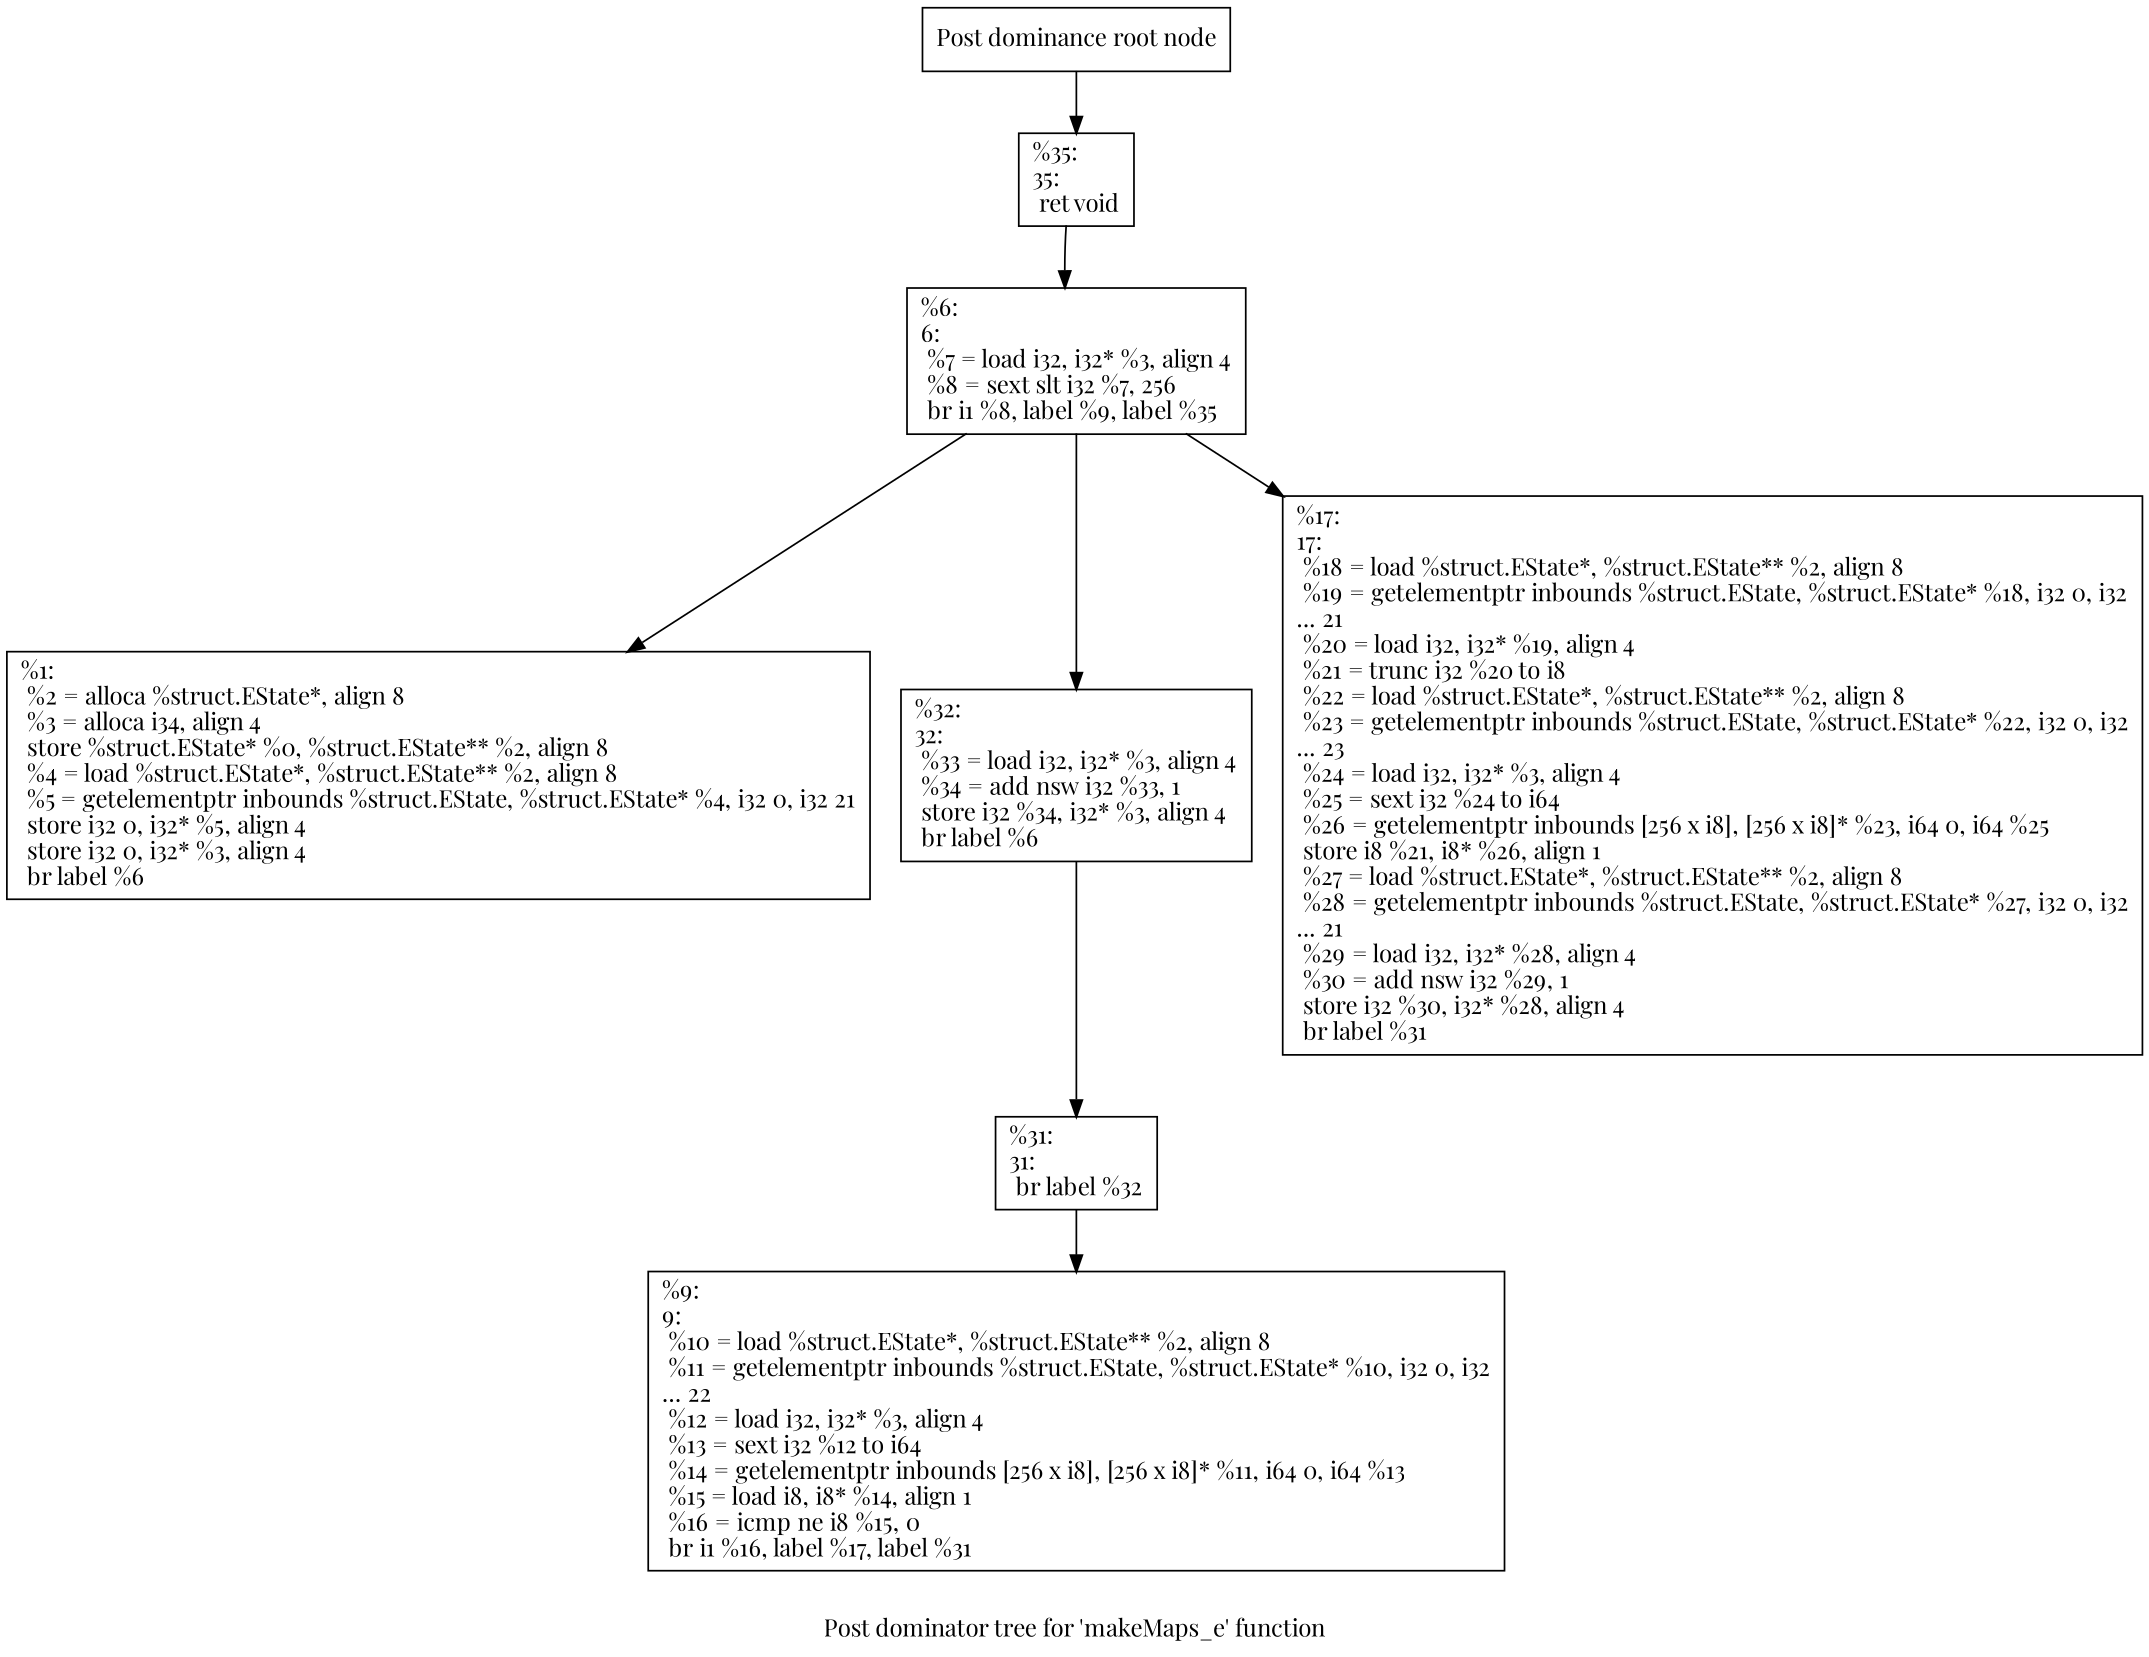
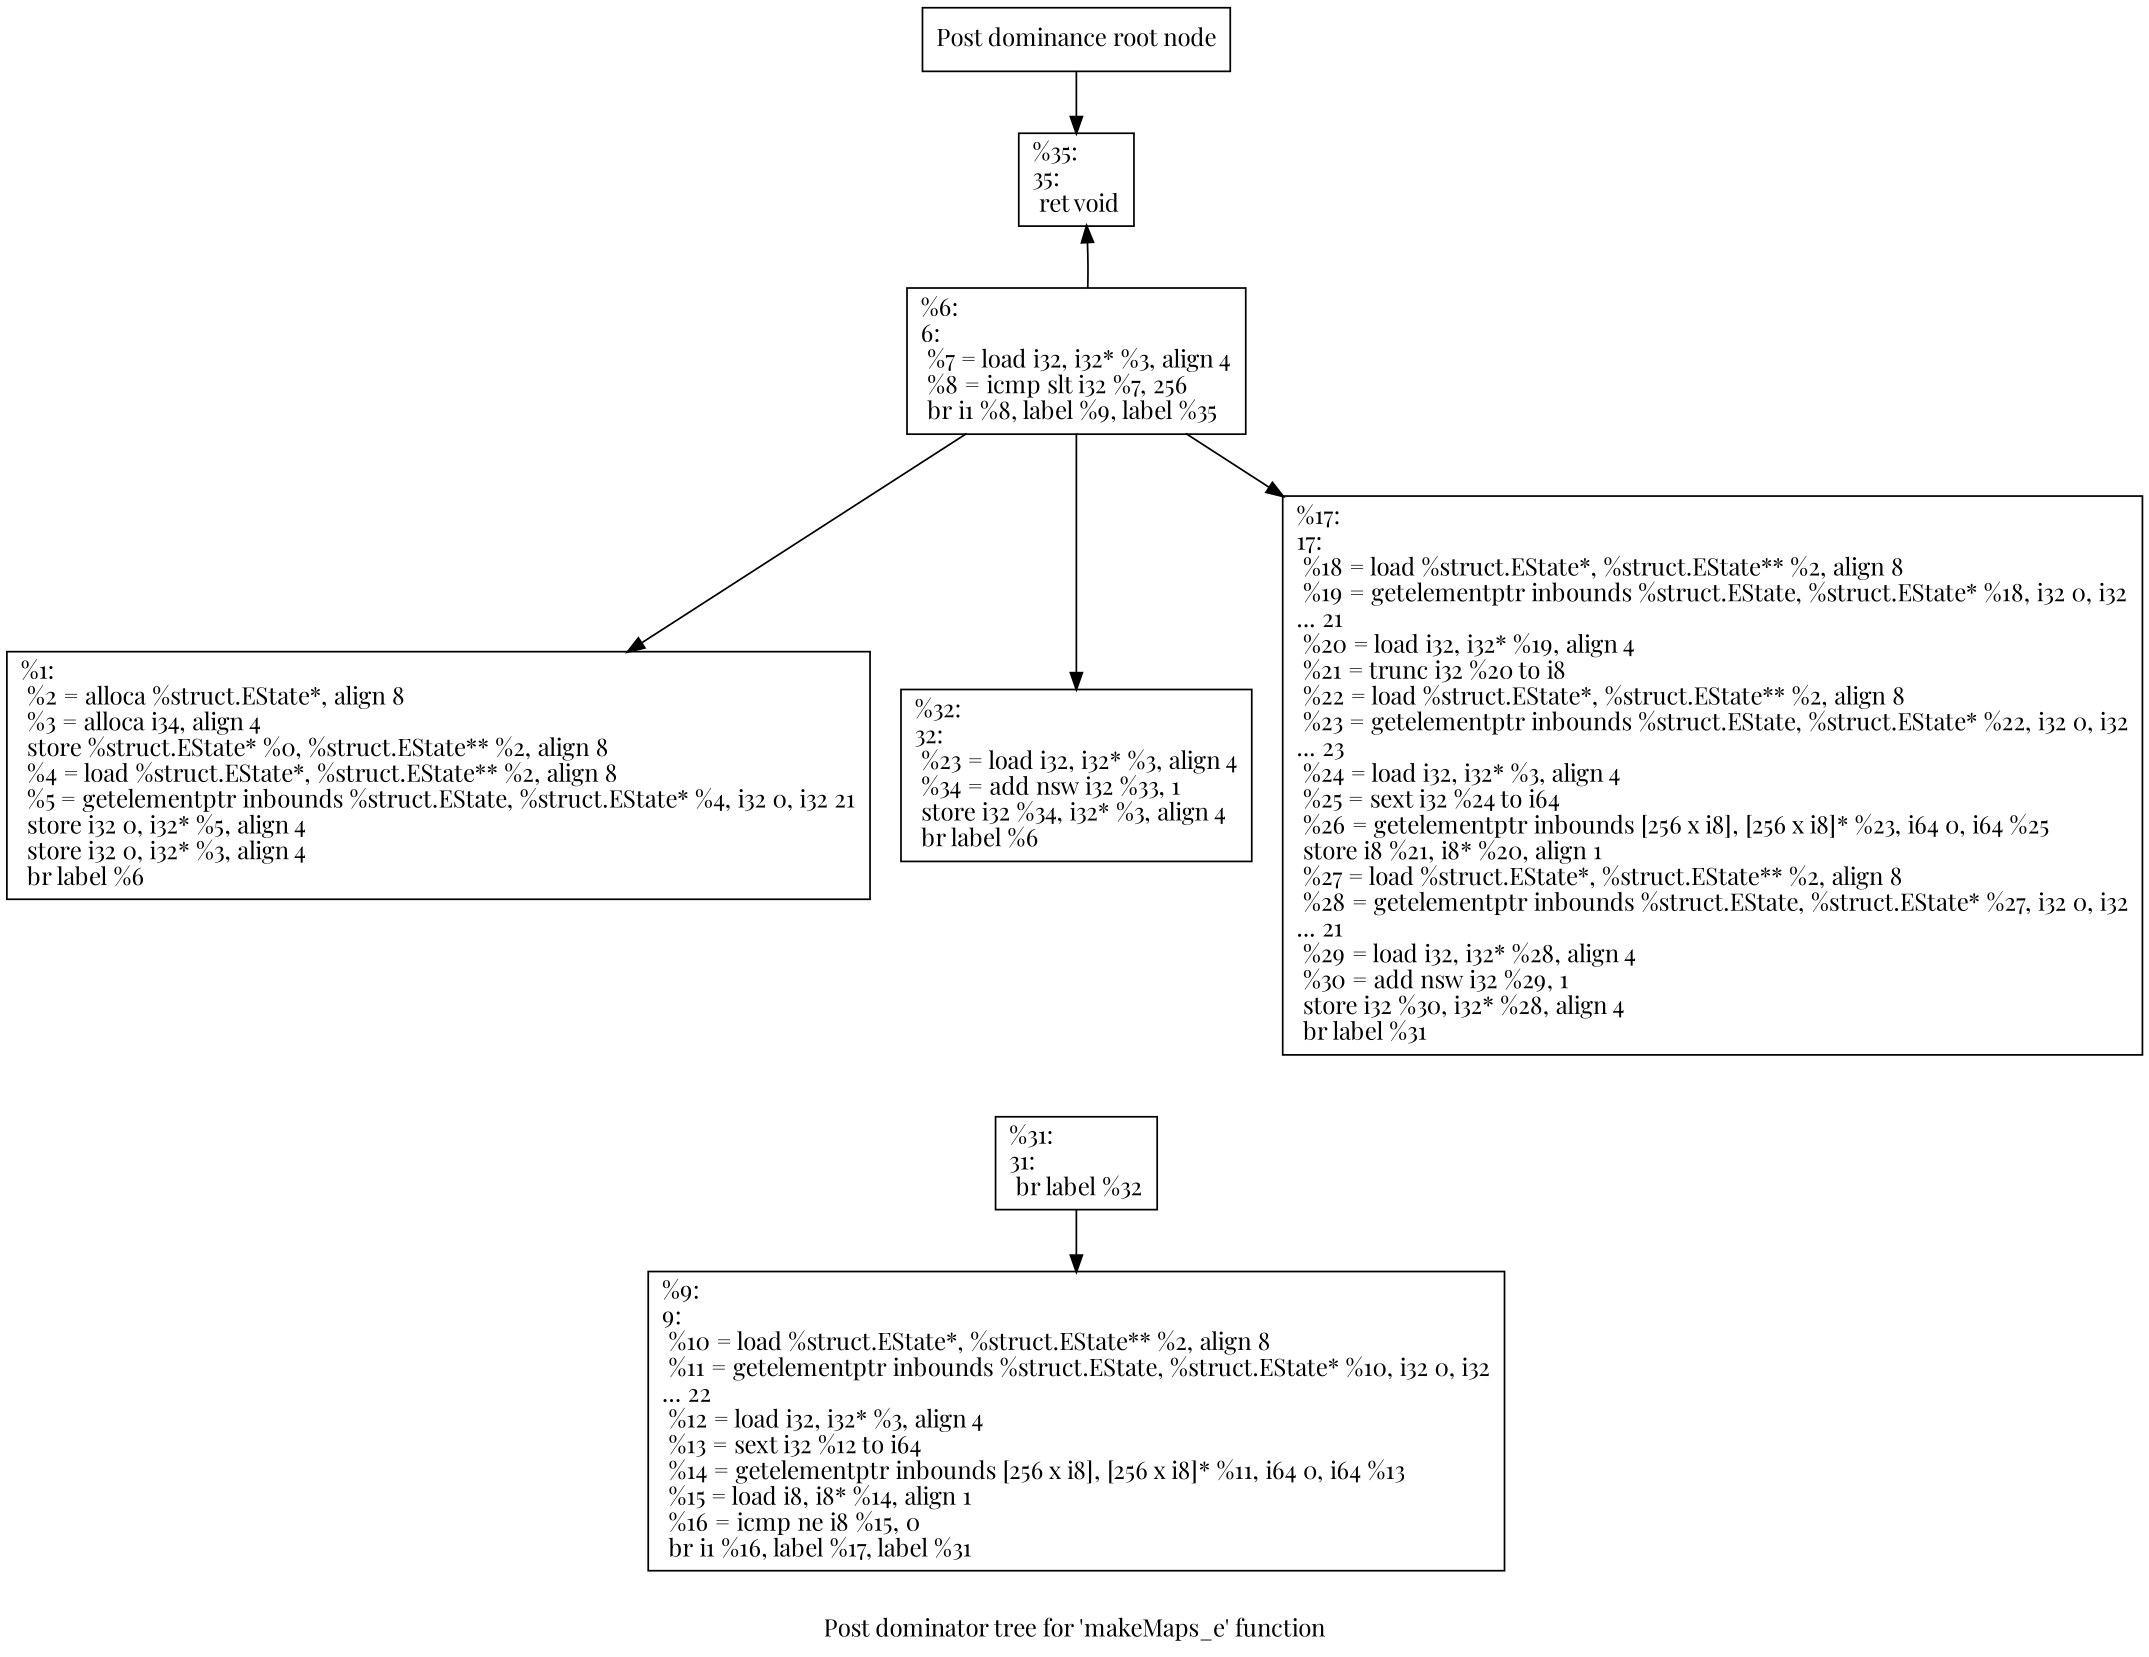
edge "%35:" -> "%6:": reversed
node "%6:": text "%8 = sext slt i32 %7, 256" -> "%8 = icmp slt i32 %7, 256"
node "%32:": text "%33 = load i32, i32* %3, align 4" -> "%23 = load i32, i32* %3, align 4"
node "%17:": text "store i8 %21, i8* %26, align 1" -> "store i8 %21, i8* %20, align 1"
edge "%32:" -> "%31:": removed
